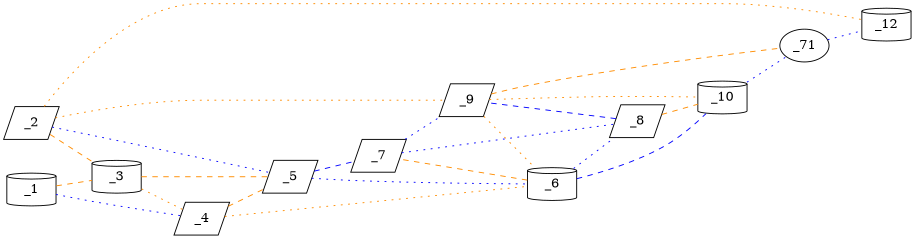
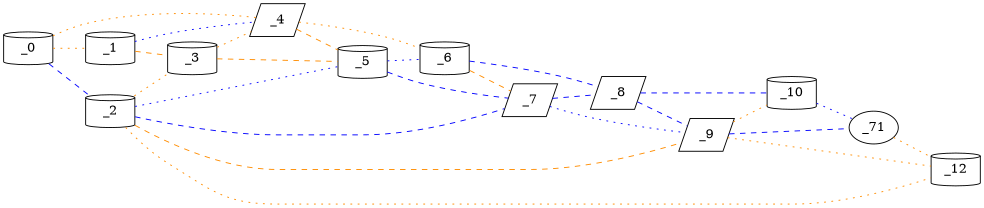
edge "_12" -- "_71": color blue -> darkorange
node "_0": added
edge "_71" -- "_9": color darkorange -> blue
edge "_9" -- "_2": style dotted -> dashed
edge "_10" -- "_8": color darkorange -> blue
node "_2": shape parallelogram -> cylinder
edge "_7" -- "_2": added
edge "_8" -- "_7": style dotted -> dashed
edge "_9" -- "_6": now "_9" -- "_12"
edge "_2" -- "_3": style dashed -> dotted
edge "_8" -- "_6": style dotted -> dashed
edge "_10" -- "_6": removed
node "_5": shape parallelogram -> cylinder
